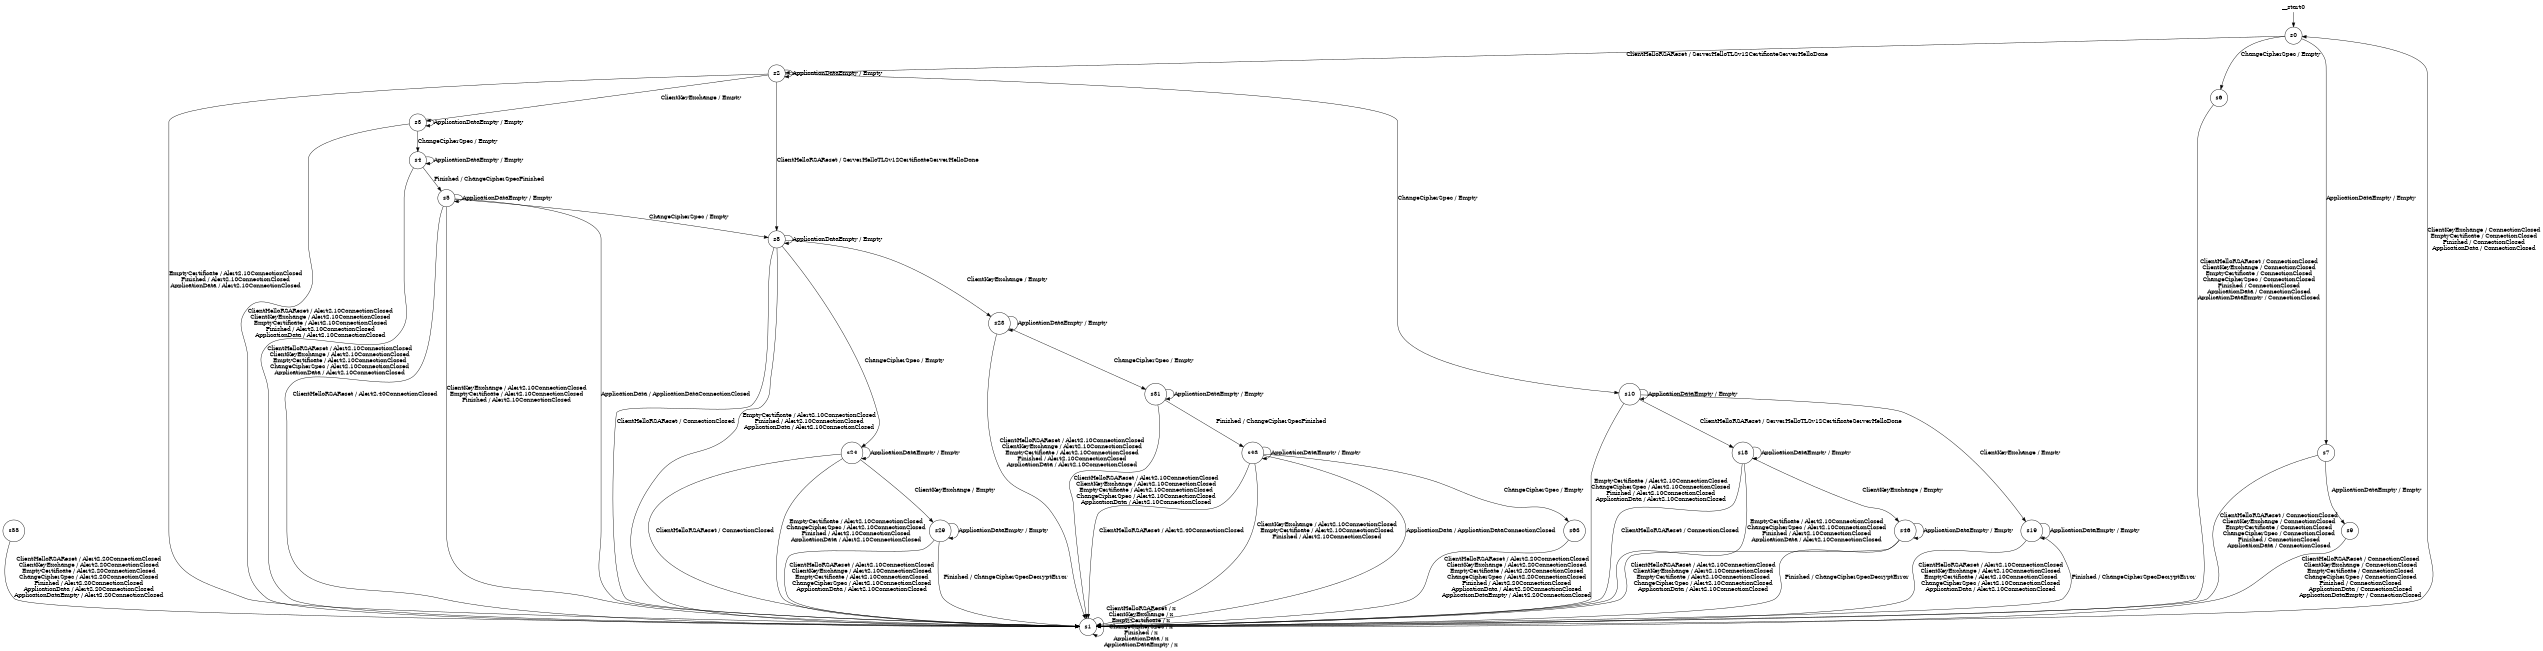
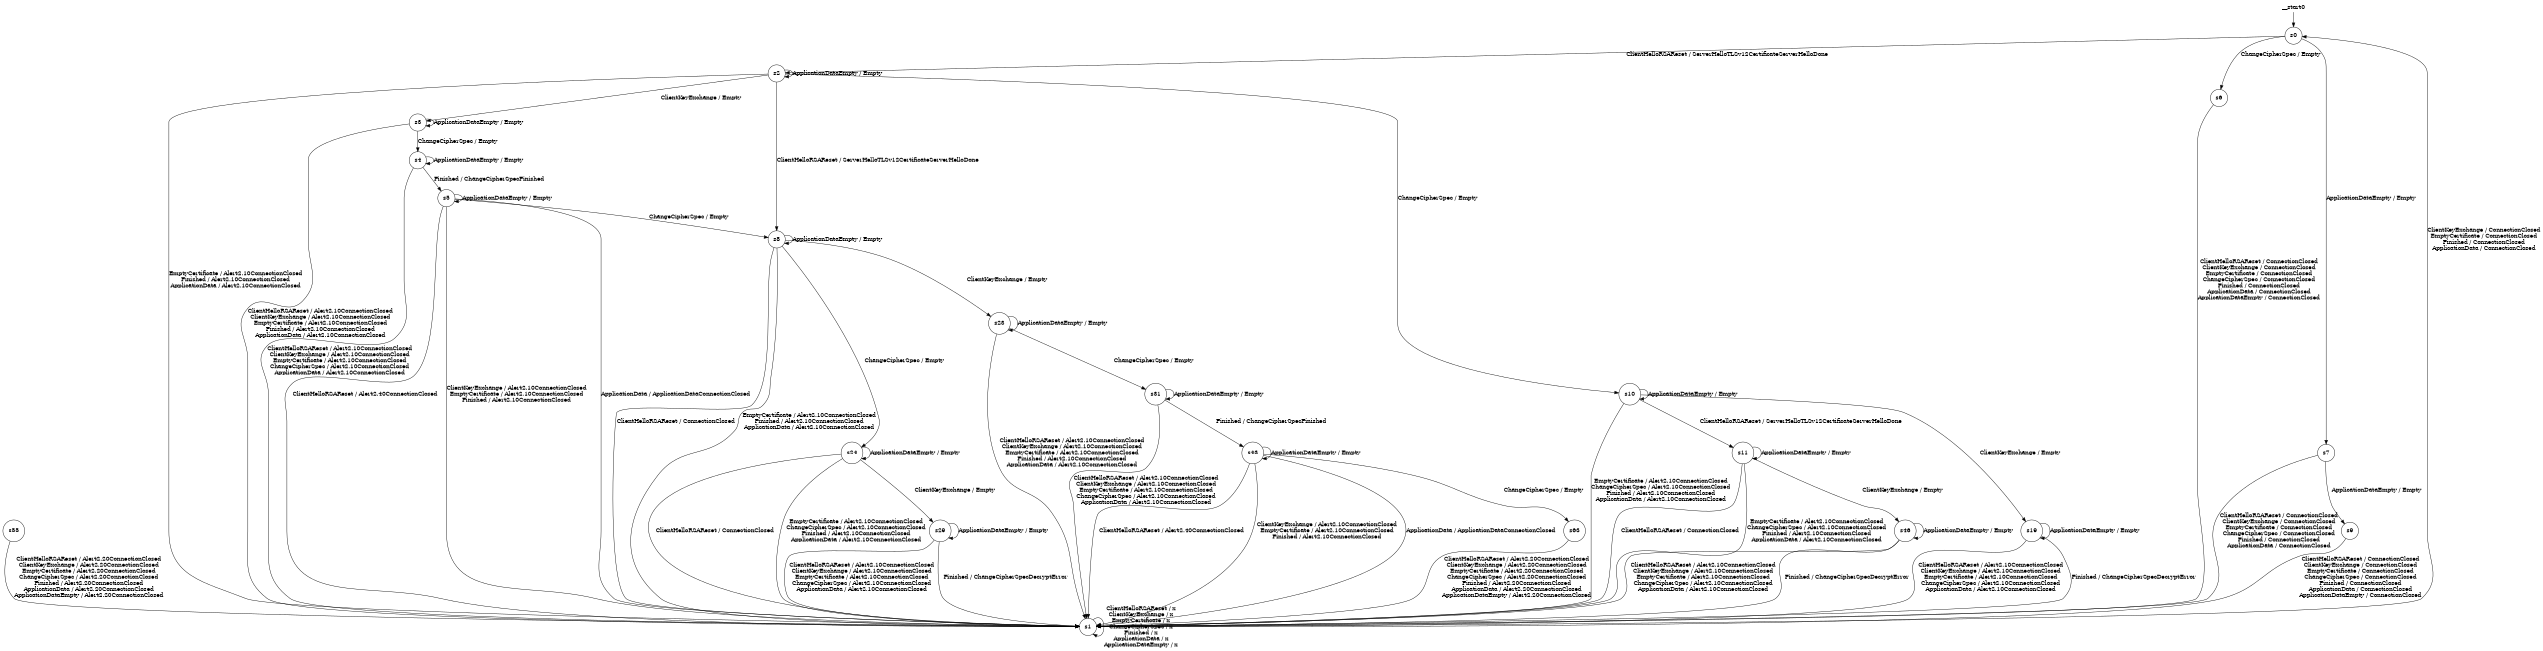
node "s18": label "s18" -> "s11"
